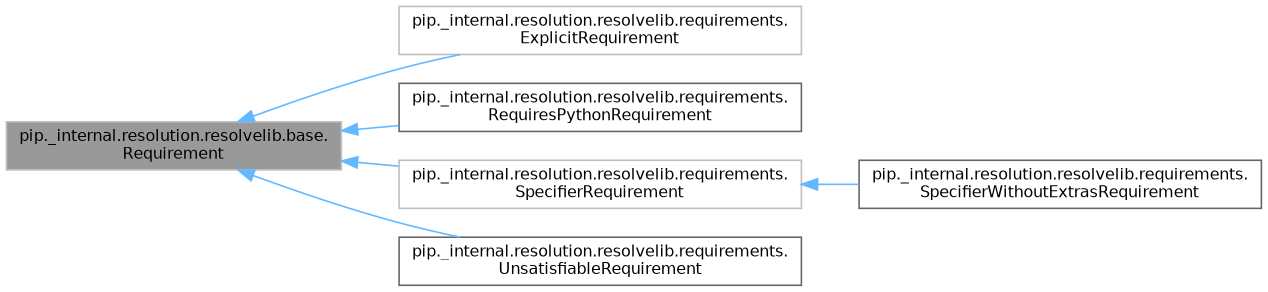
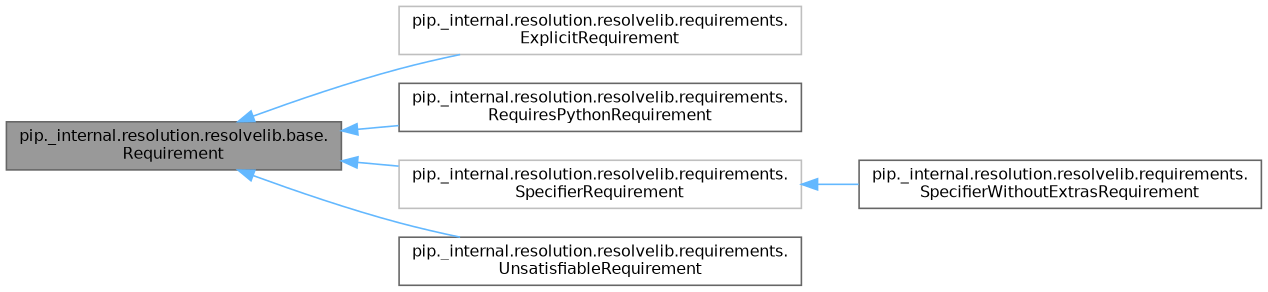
node "pip._internal.resolution.resolvelib.base. Requirement": color grey75 -> gray40
